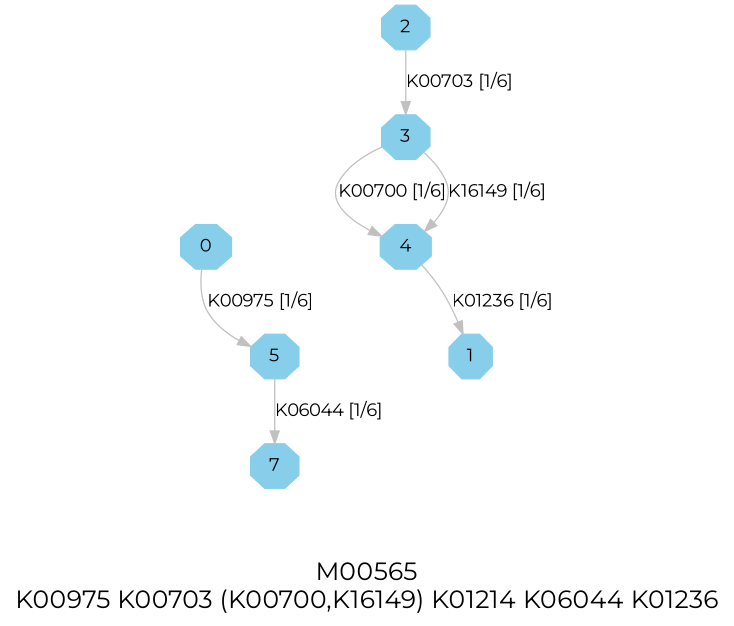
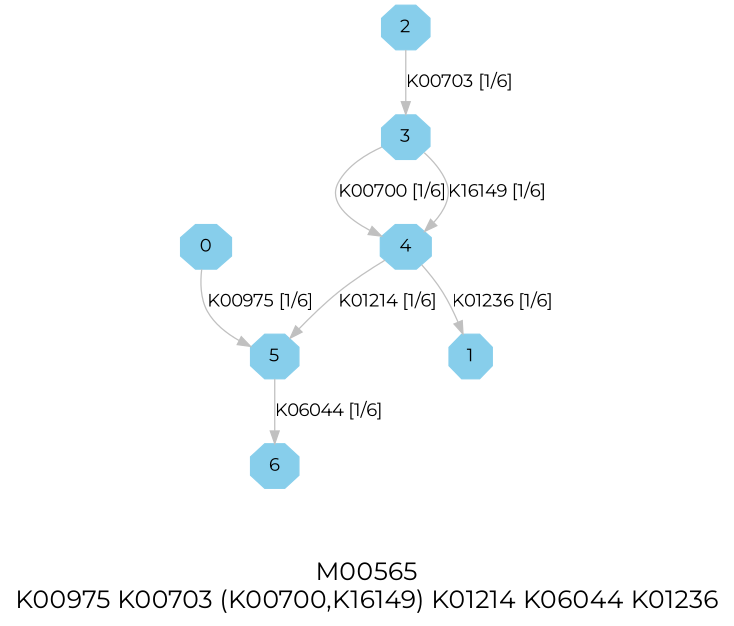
edge "4" -> "5": added, label "K01214 [1/6]"
node "7": label "7" -> "6"
